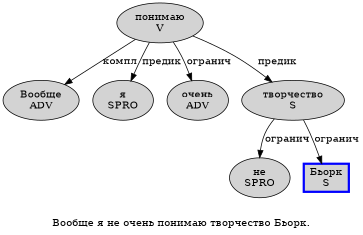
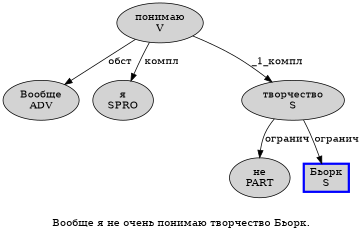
edge "понимаю V" -> "Вообще ADV": label "компл" -> "обст"
edge "понимаю V" -> "я SPRO": label "предик" -> "компл"
edge "понимаю V" -> "творчество S": label "предик" -> "_1_компл"
node "очень ADV": removed
node "не SPRO": label "не SPRO" -> "не PART"
